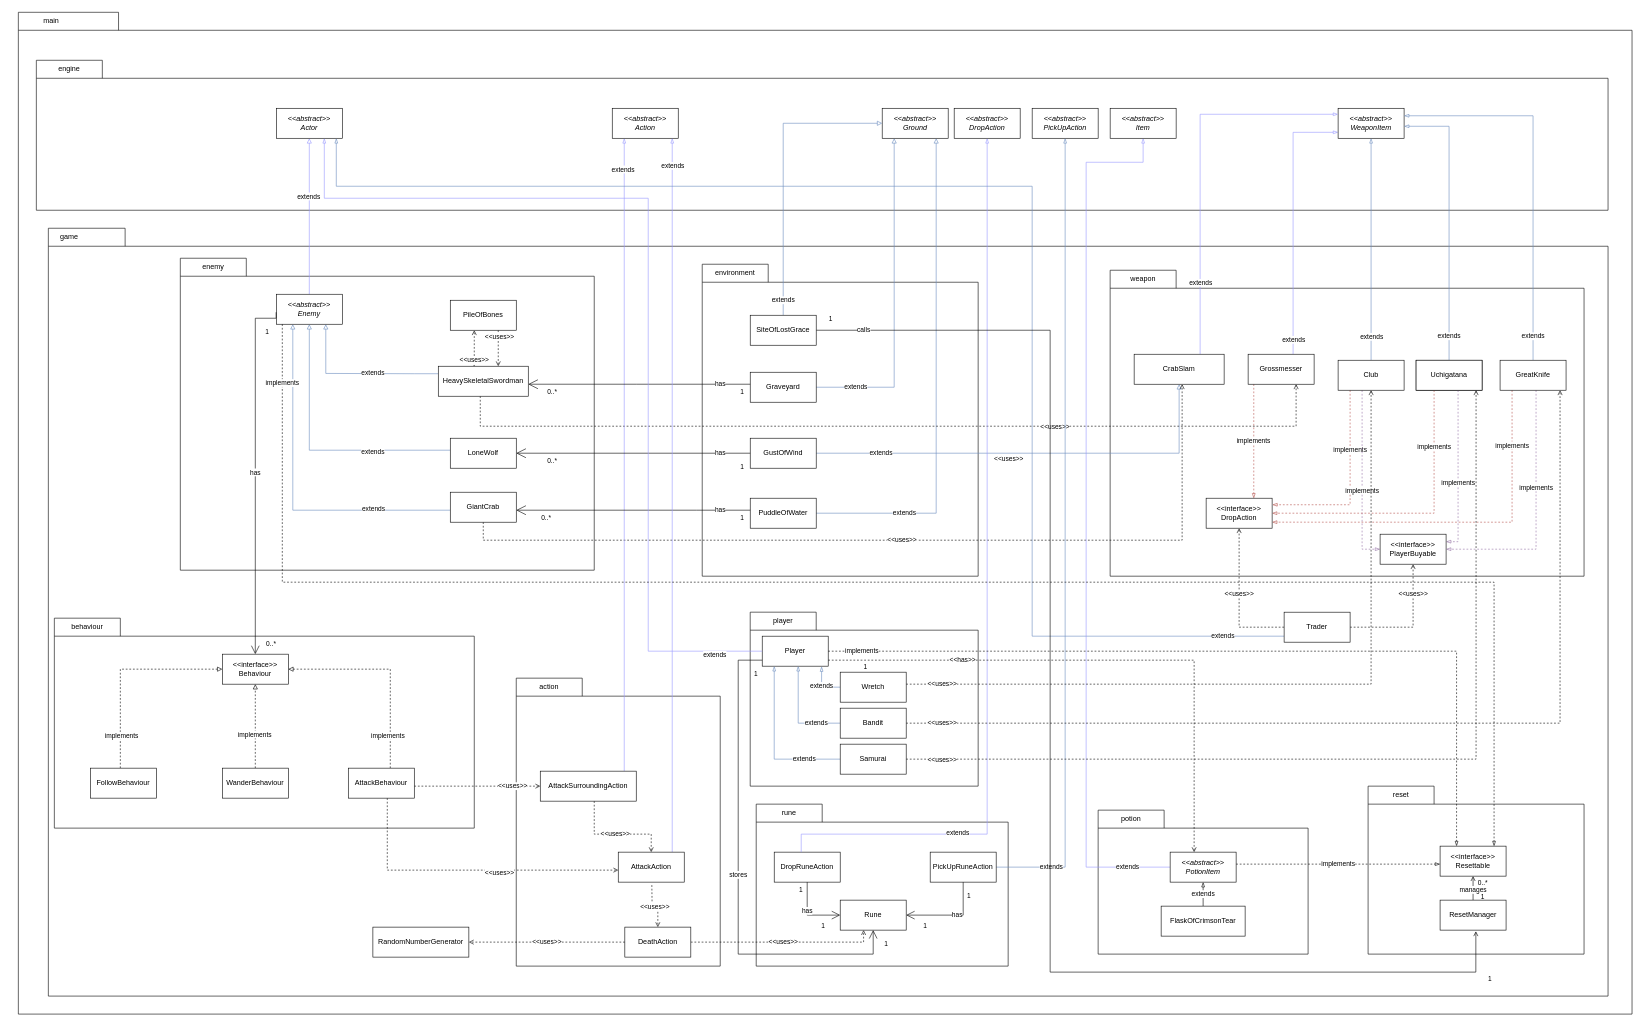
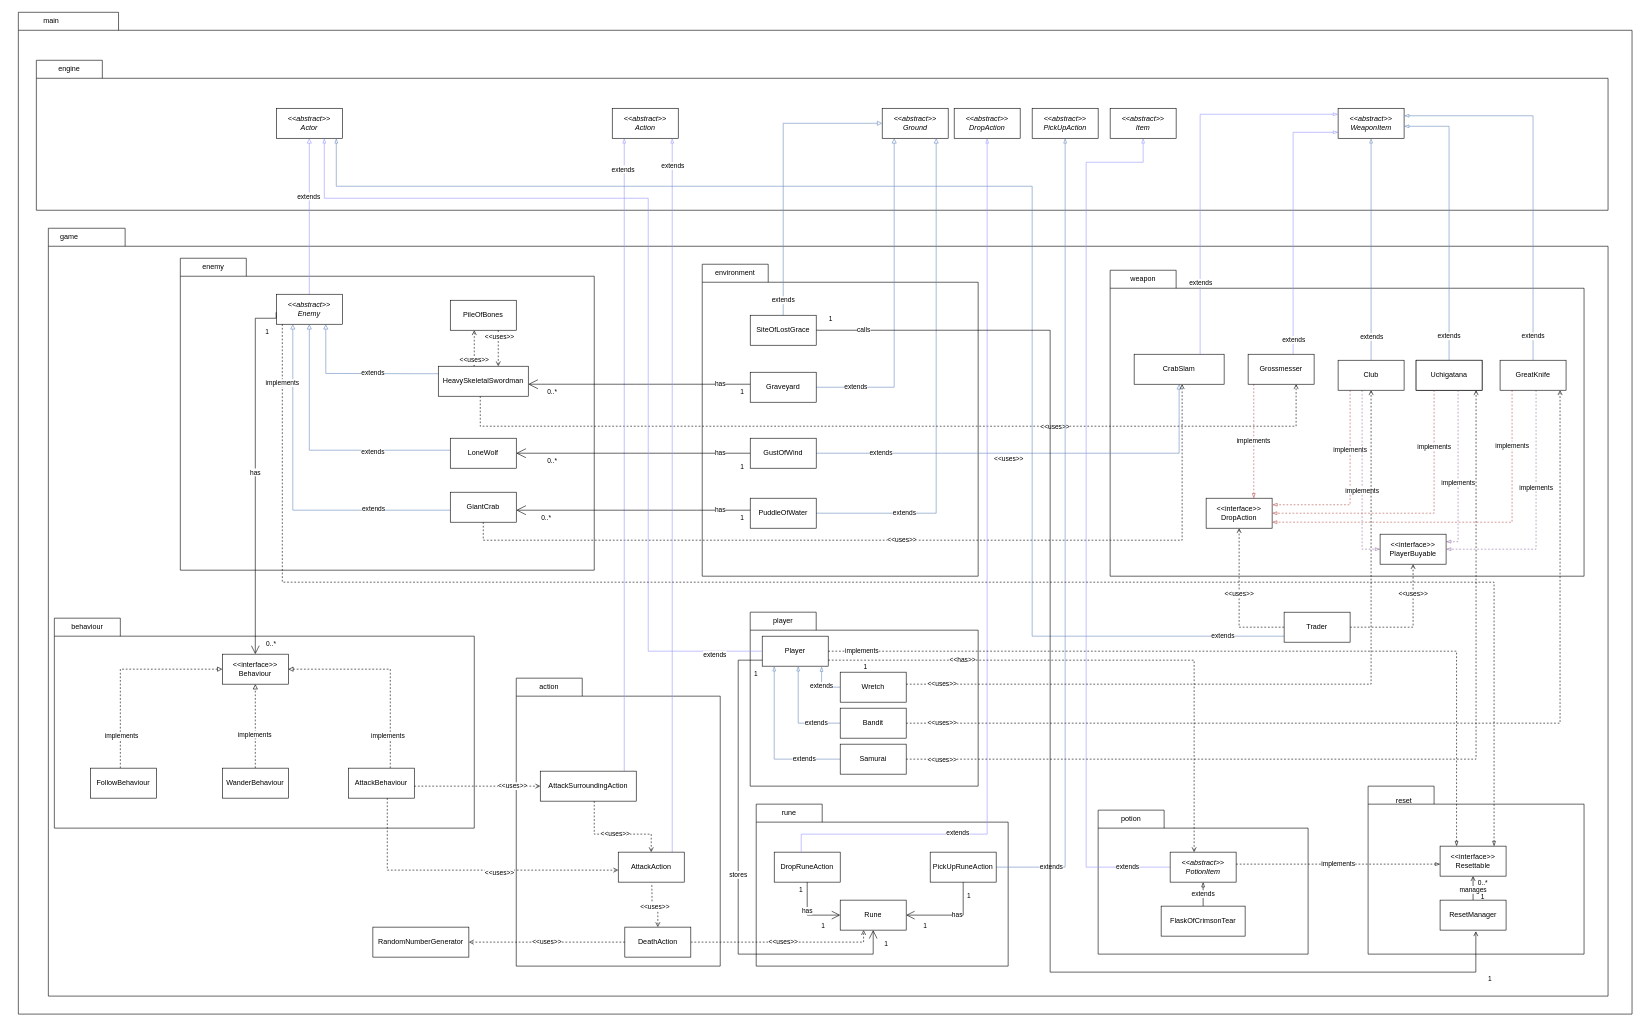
node "reset": moved (1401, 795) -> (1404, 801)
